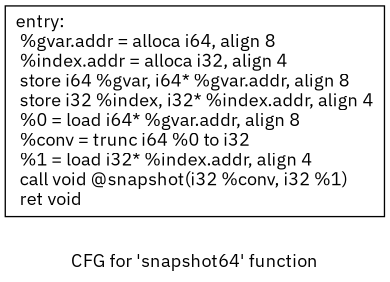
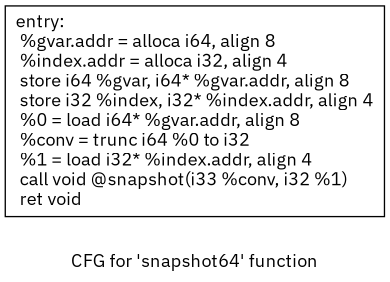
node "entry:": text "call void @snapshot(i32 %conv, i32 %1)" -> "call void @snapshot(i33 %conv, i32 %1)"
